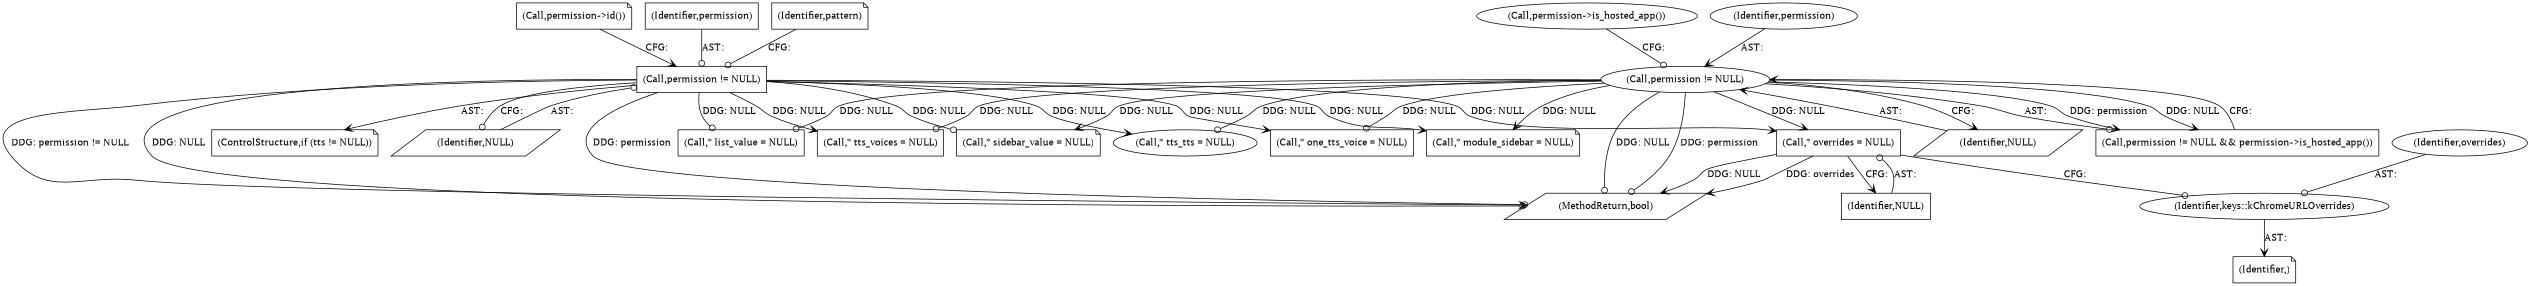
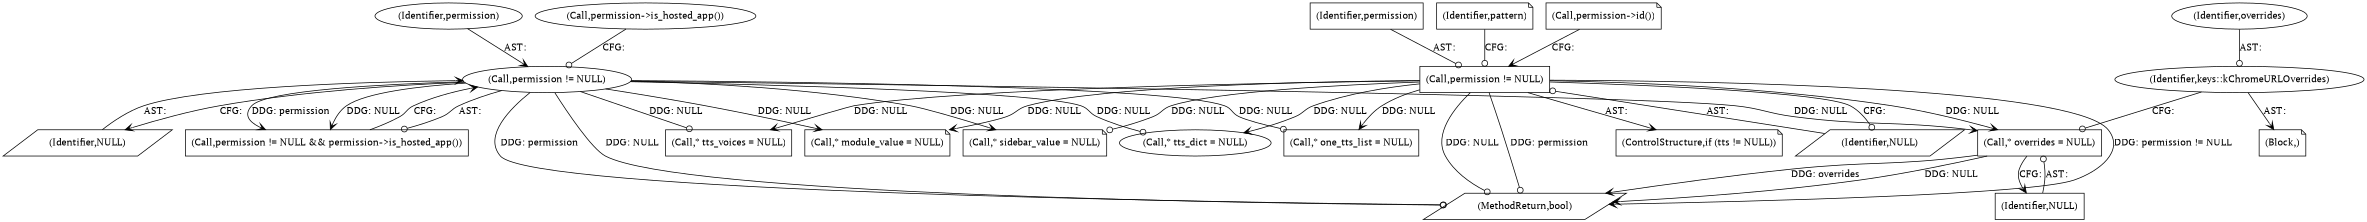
node "(Call,* list_value = NULL)": removed
node "(Call,* tts_tts = NULL)": label "(Call,* tts_tts = NULL)" -> "(Call,* tts_dict = NULL)"
node "(Call,* one_tts_voice = NULL)": label "(Call,* one_tts_voice = NULL)" -> "(Call,* one_tts_list = NULL)"
node "(Call,* module_sidebar = NULL)": label "(Call,* module_sidebar = NULL)" -> "(Call,* module_value = NULL)"
edge "(Call,* overrides = NULL)" -> "(Identifier,keys::kChromeURLOverrides)": reversed
node "(Identifier,)": label "(Identifier,)" -> "(Block,)"
